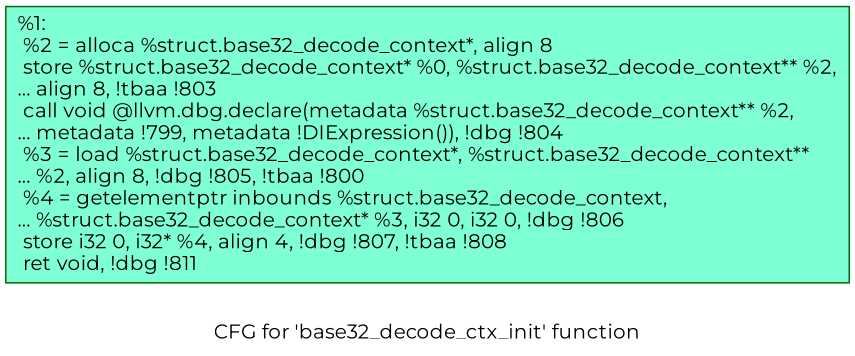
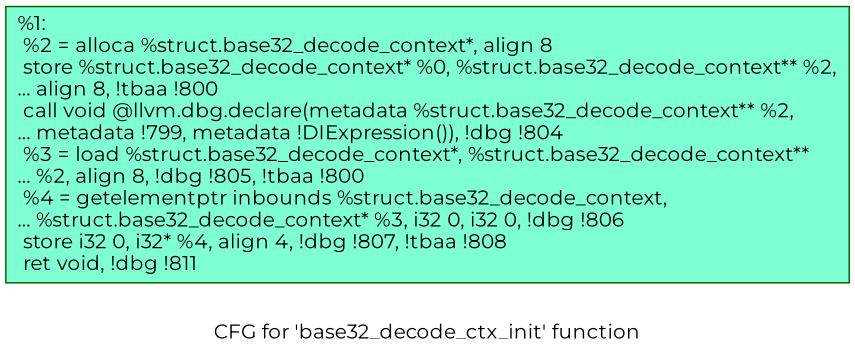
node "%1:": text "... align 8, !tbaa !803" -> "... align 8, !tbaa !800"
